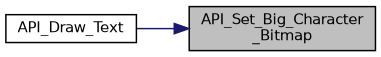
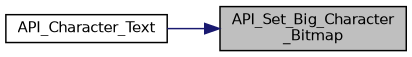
node "API_Draw_Text": label "API_Draw_Text" -> "API_Character_Text"
